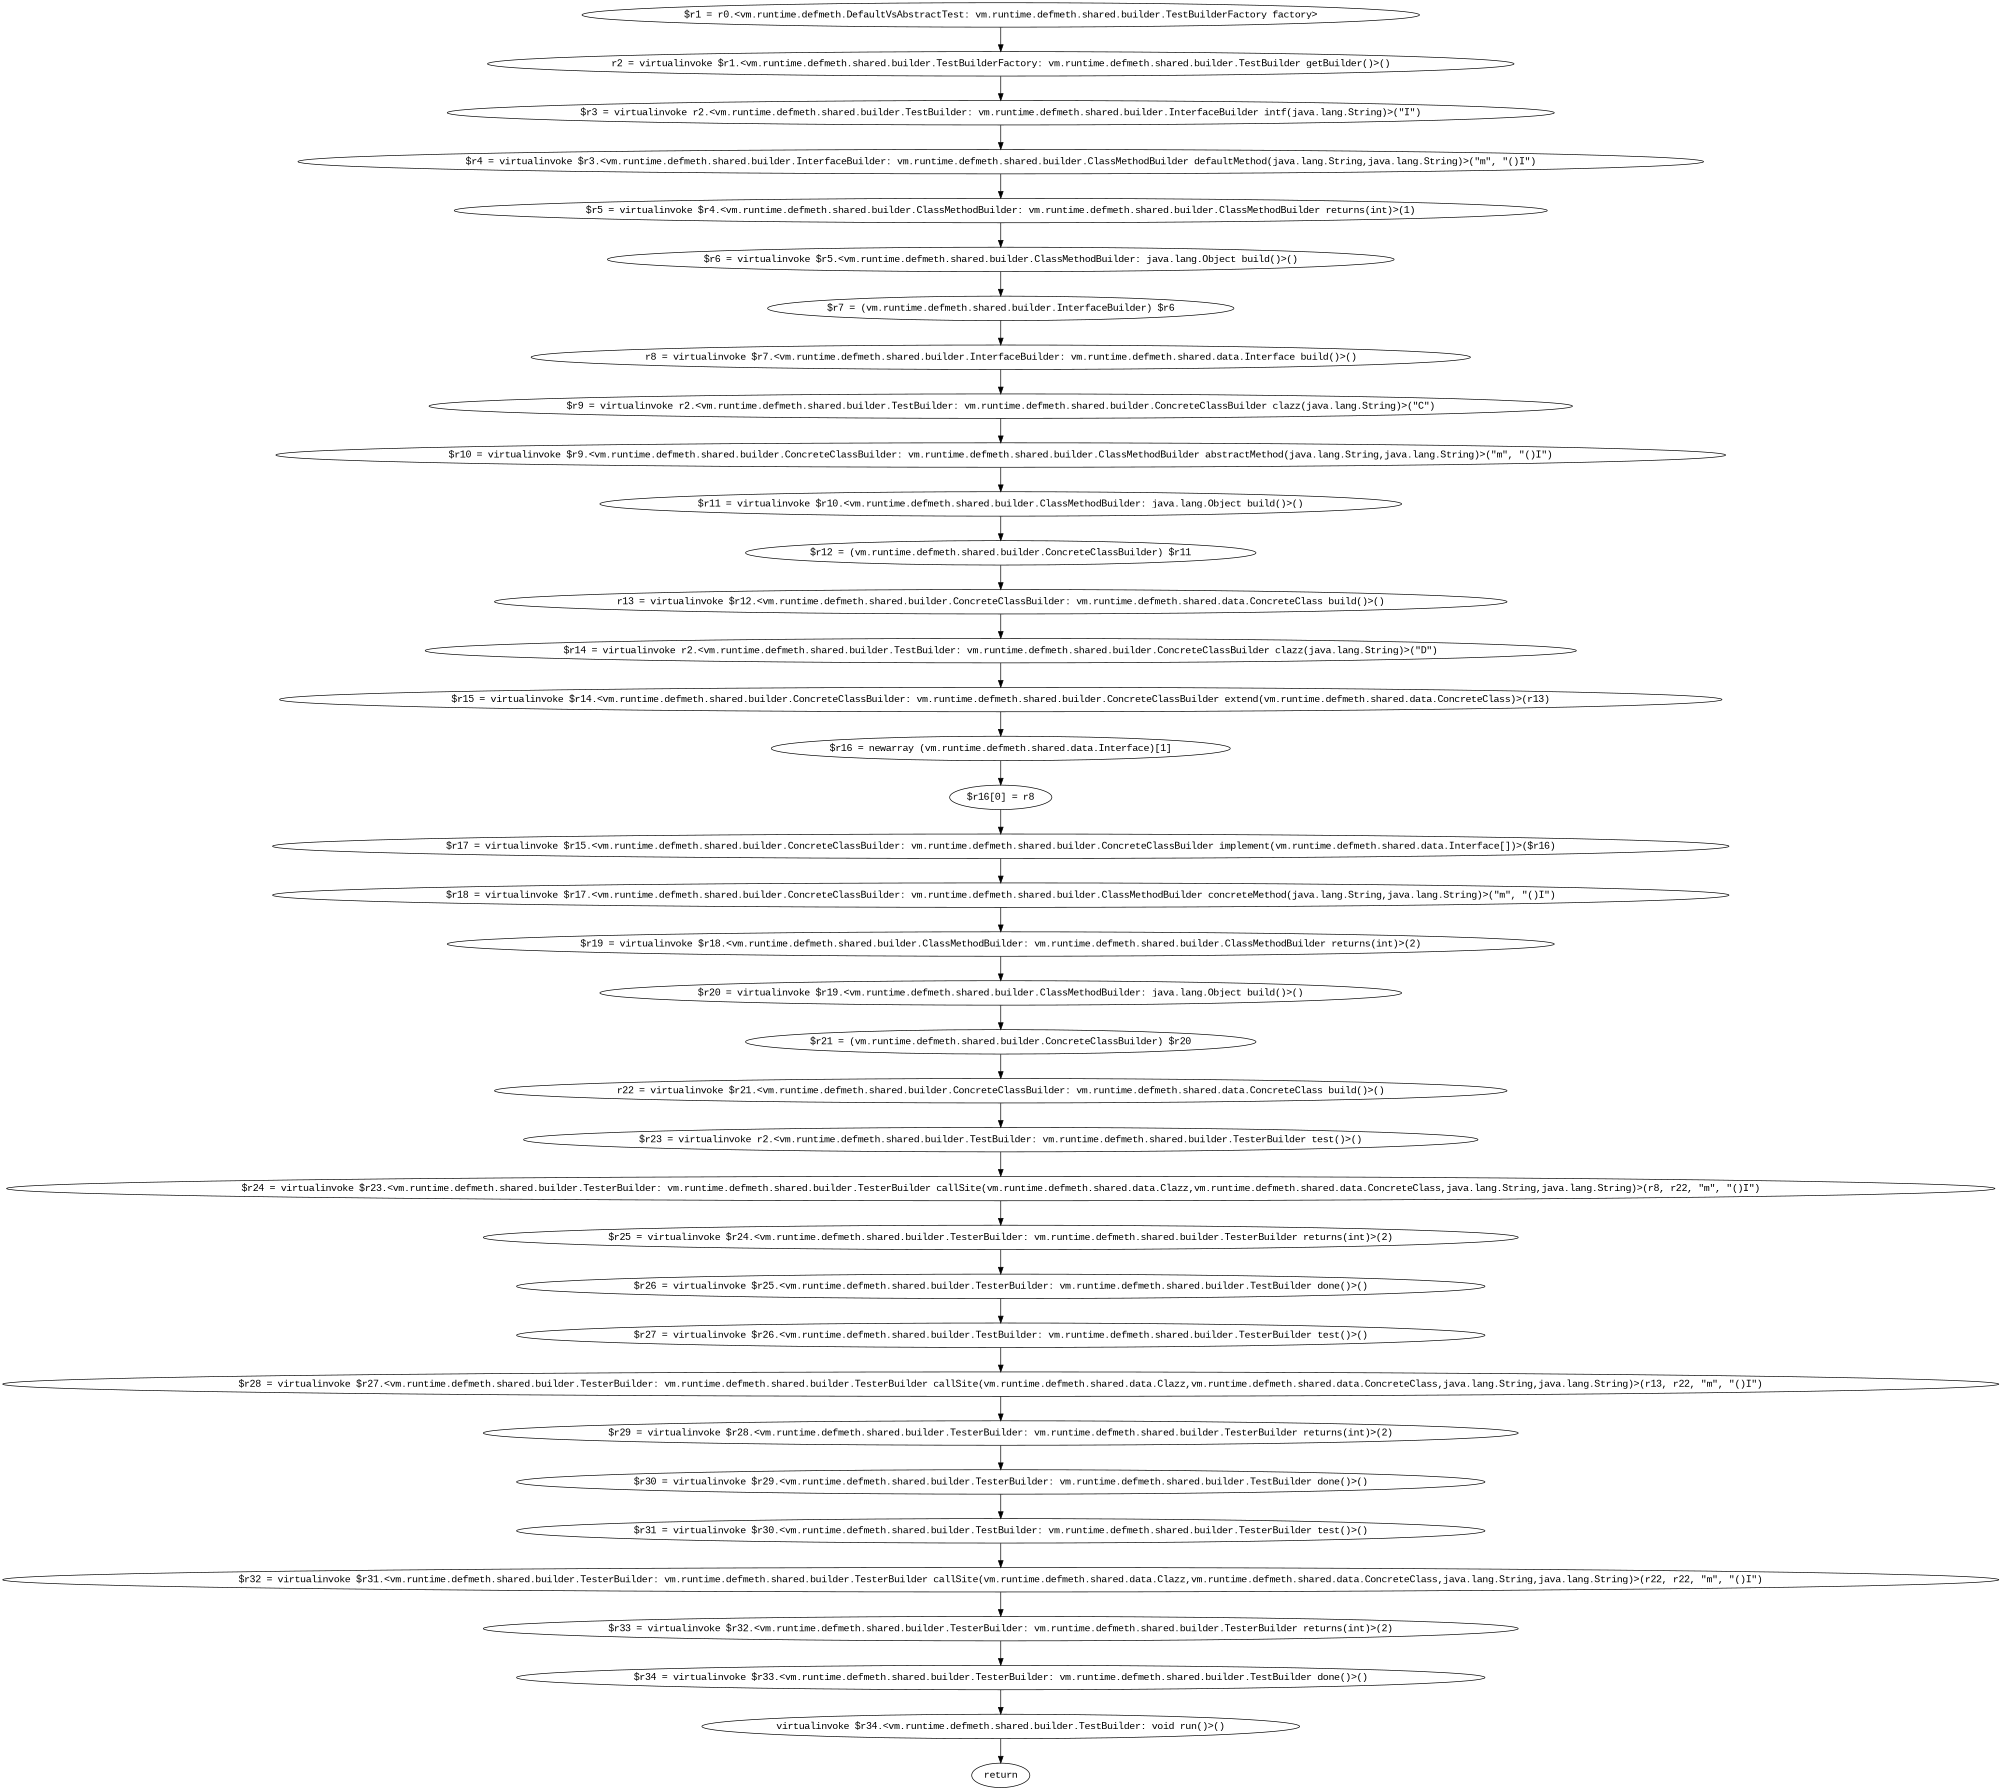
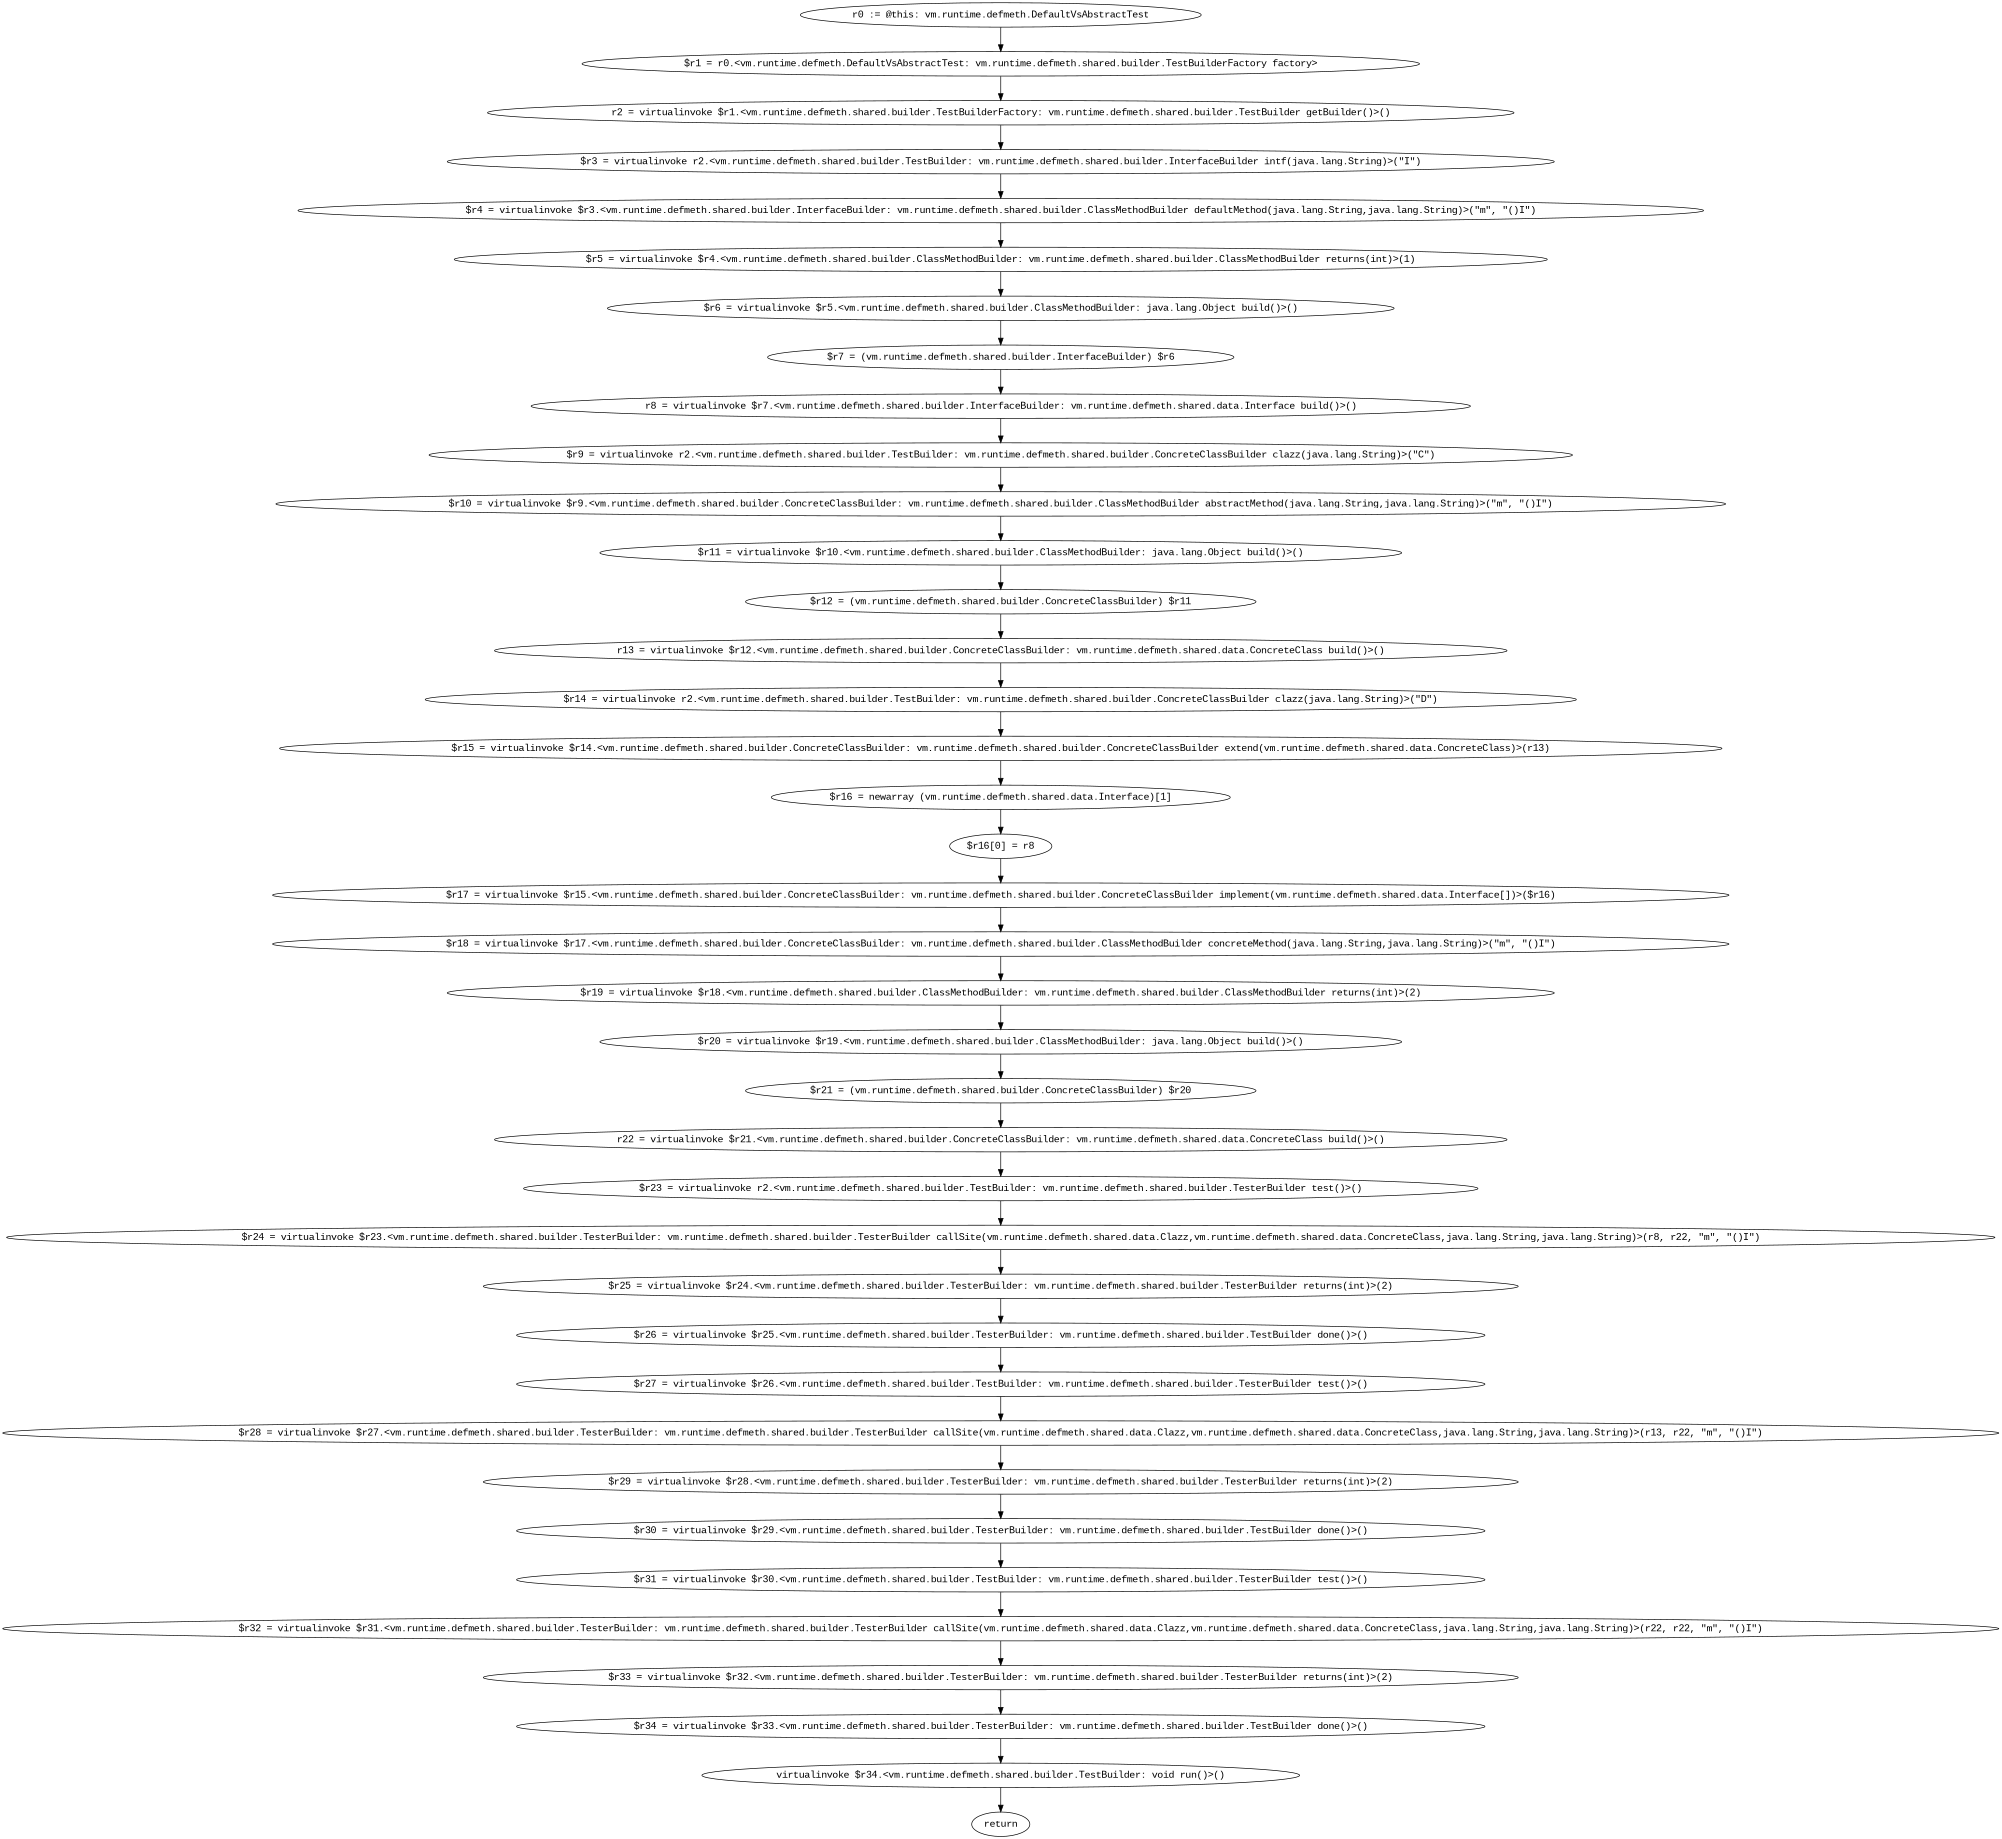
node "r0 := @this: vm.runtime.defmeth.DefaultVsAbstractTest": added
